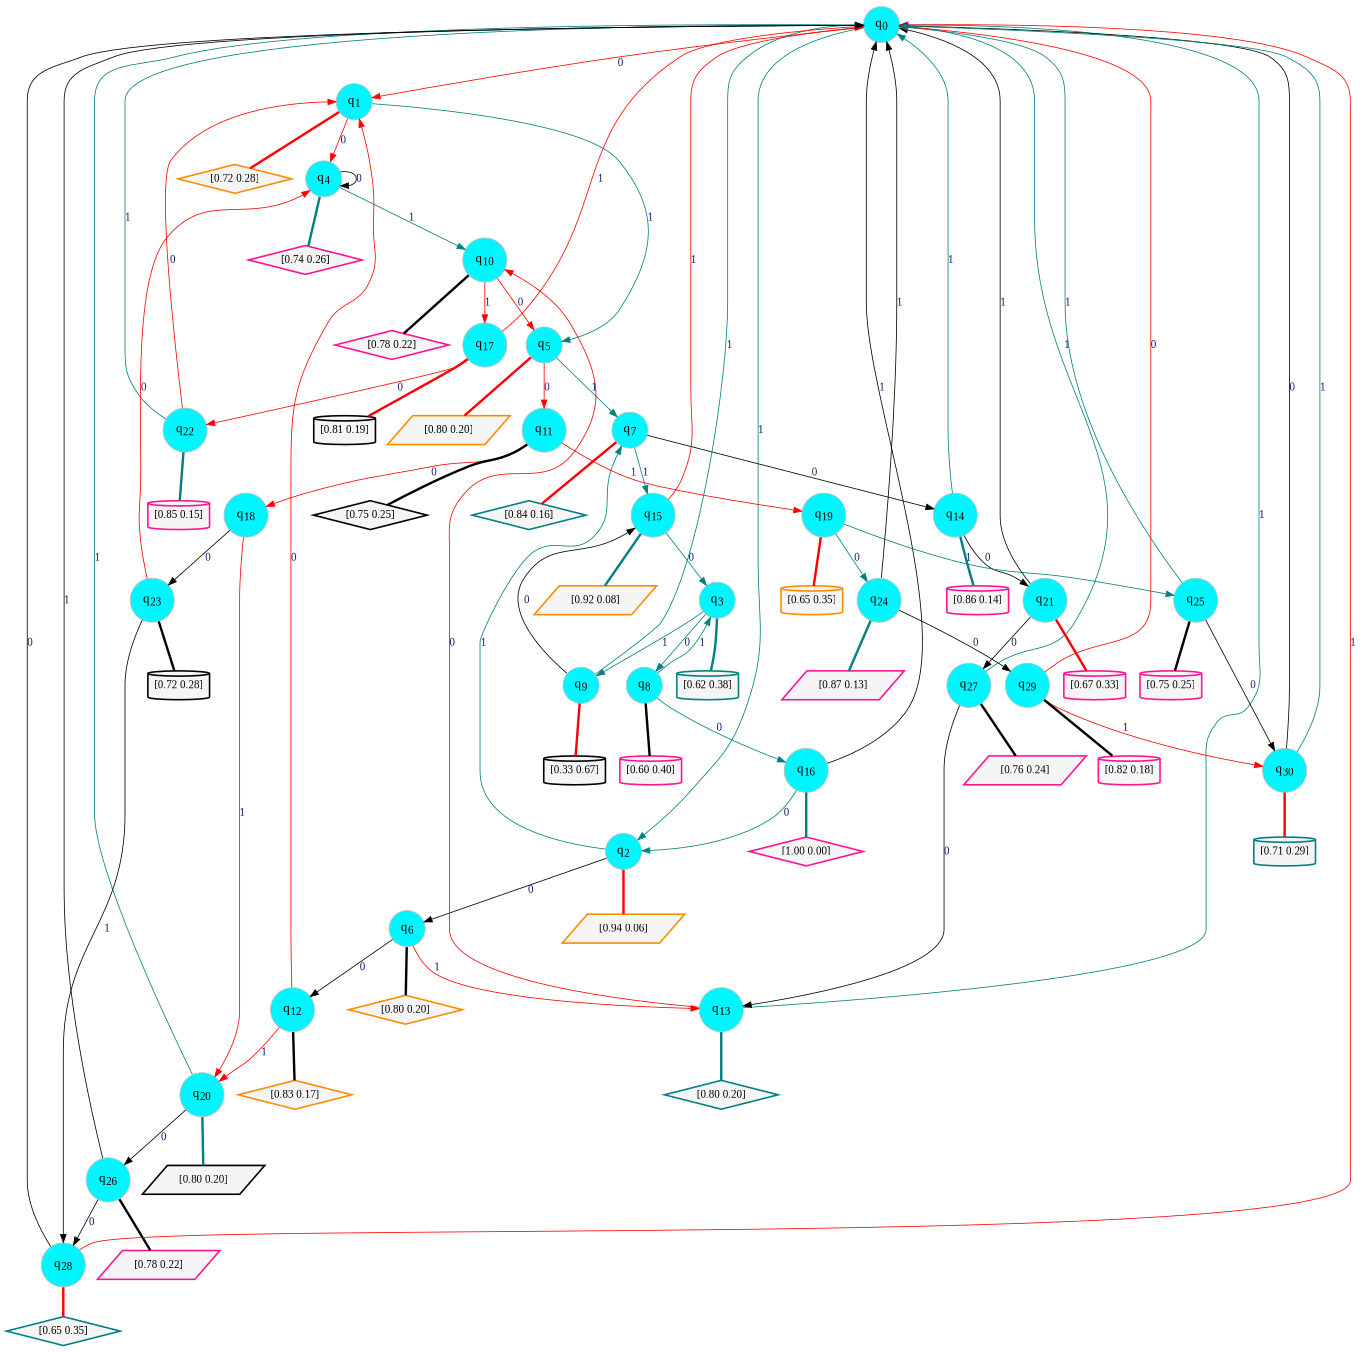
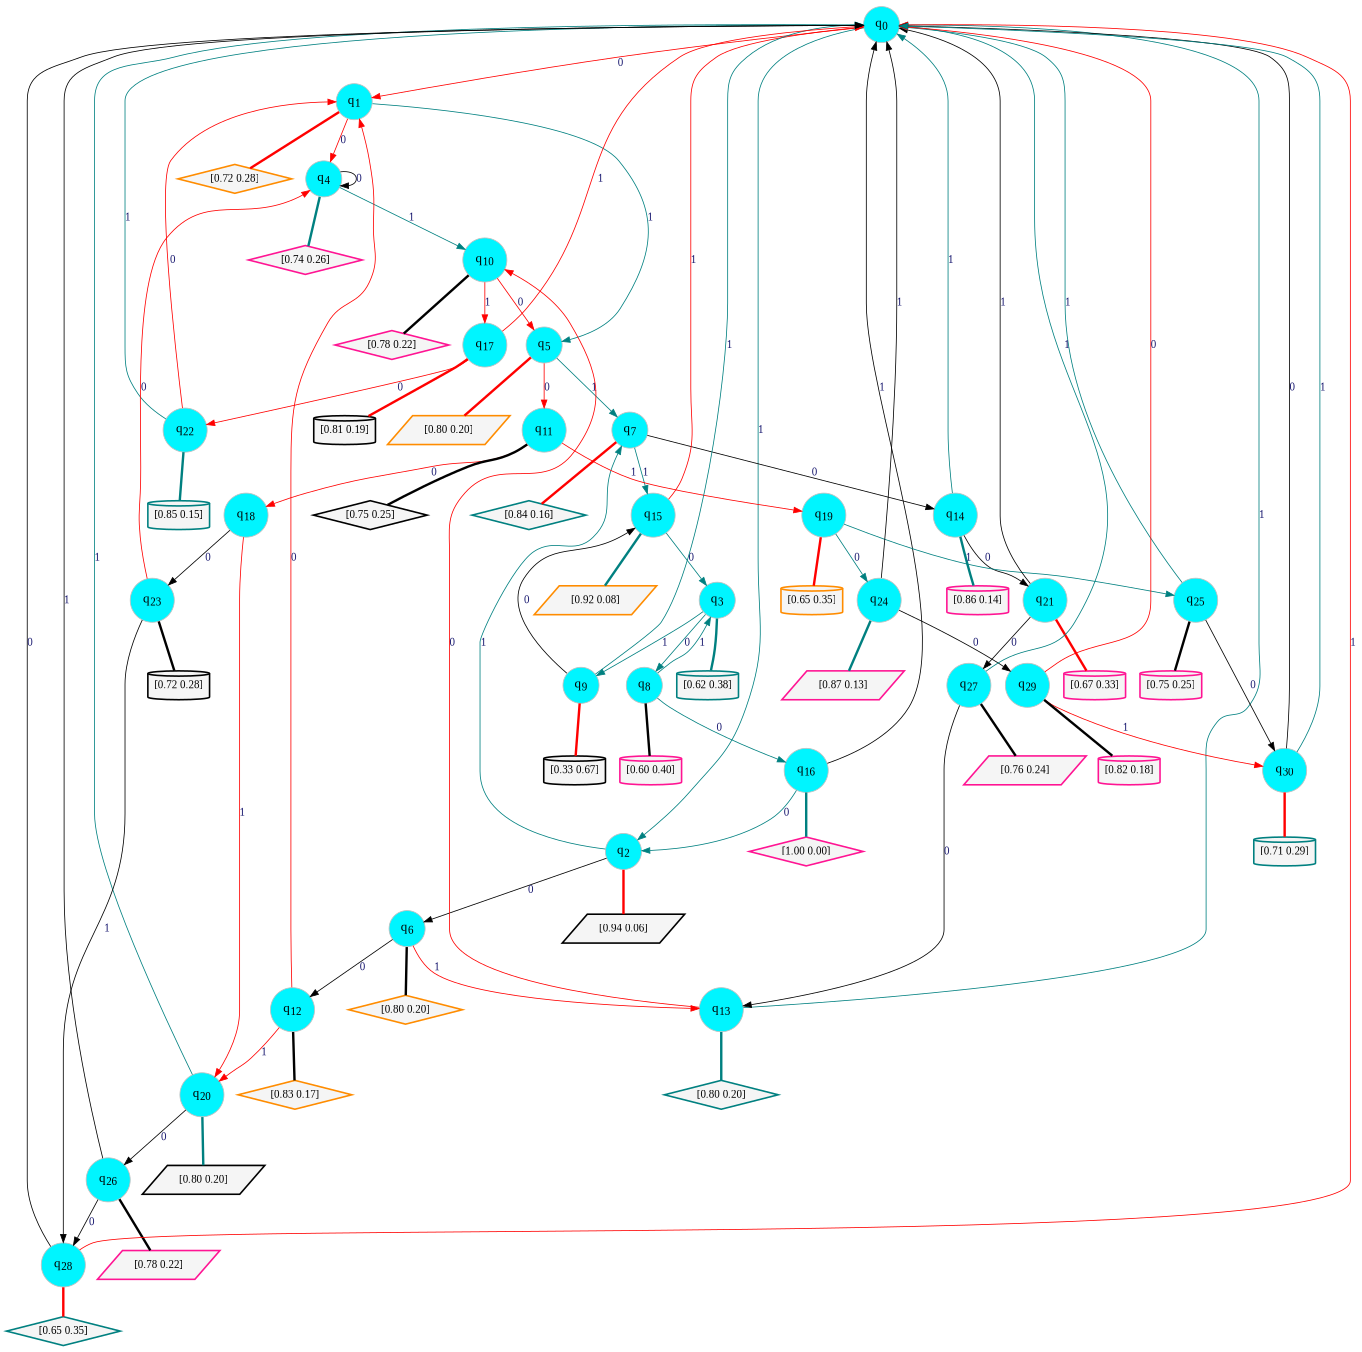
node "[0.85 0.15]": color deeppink -> teal
node "[0.94 0.06]": color darkorange -> black
